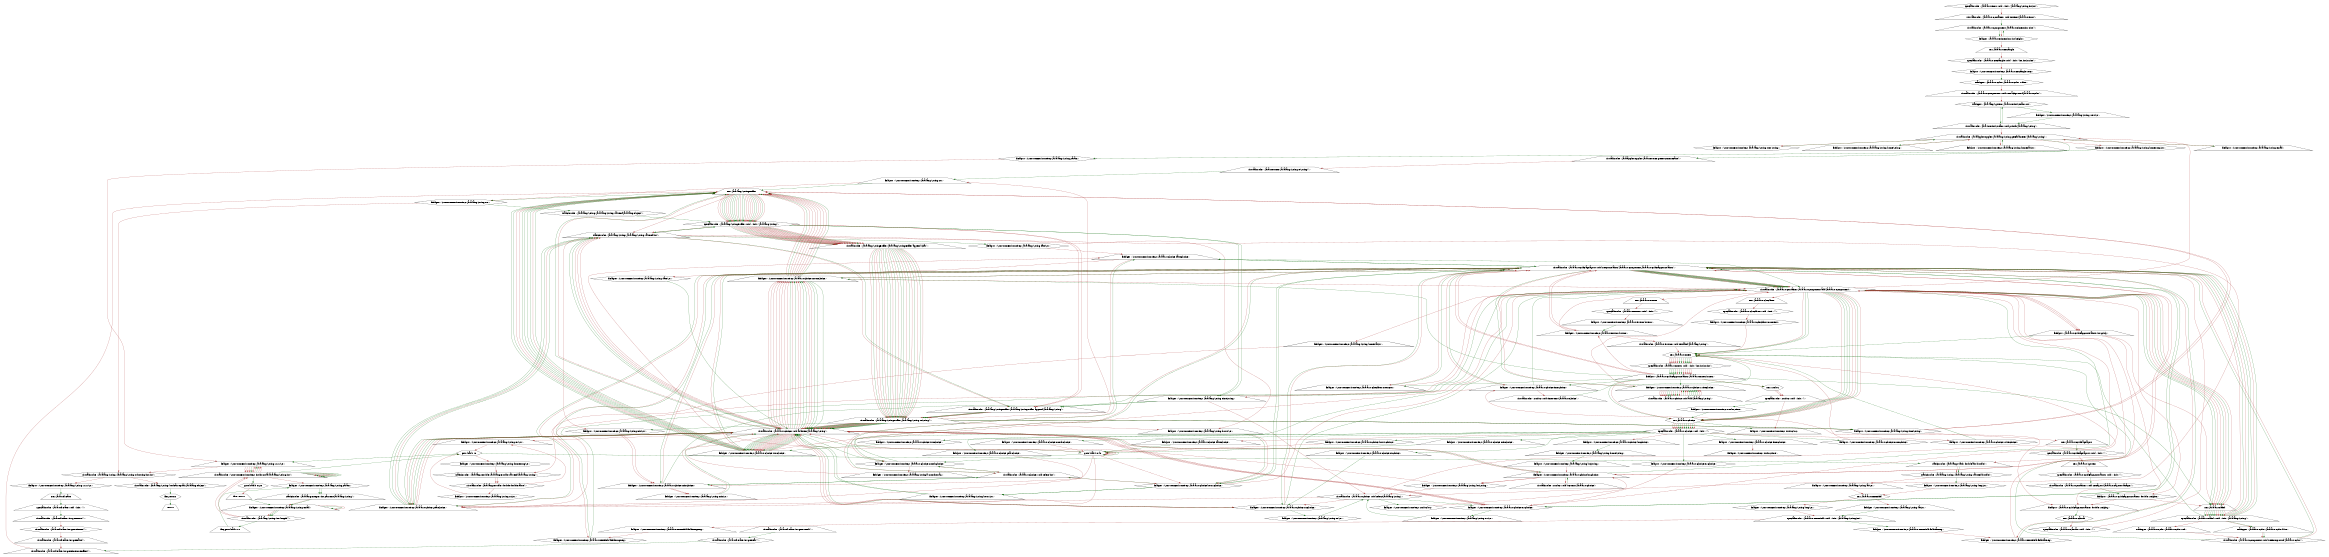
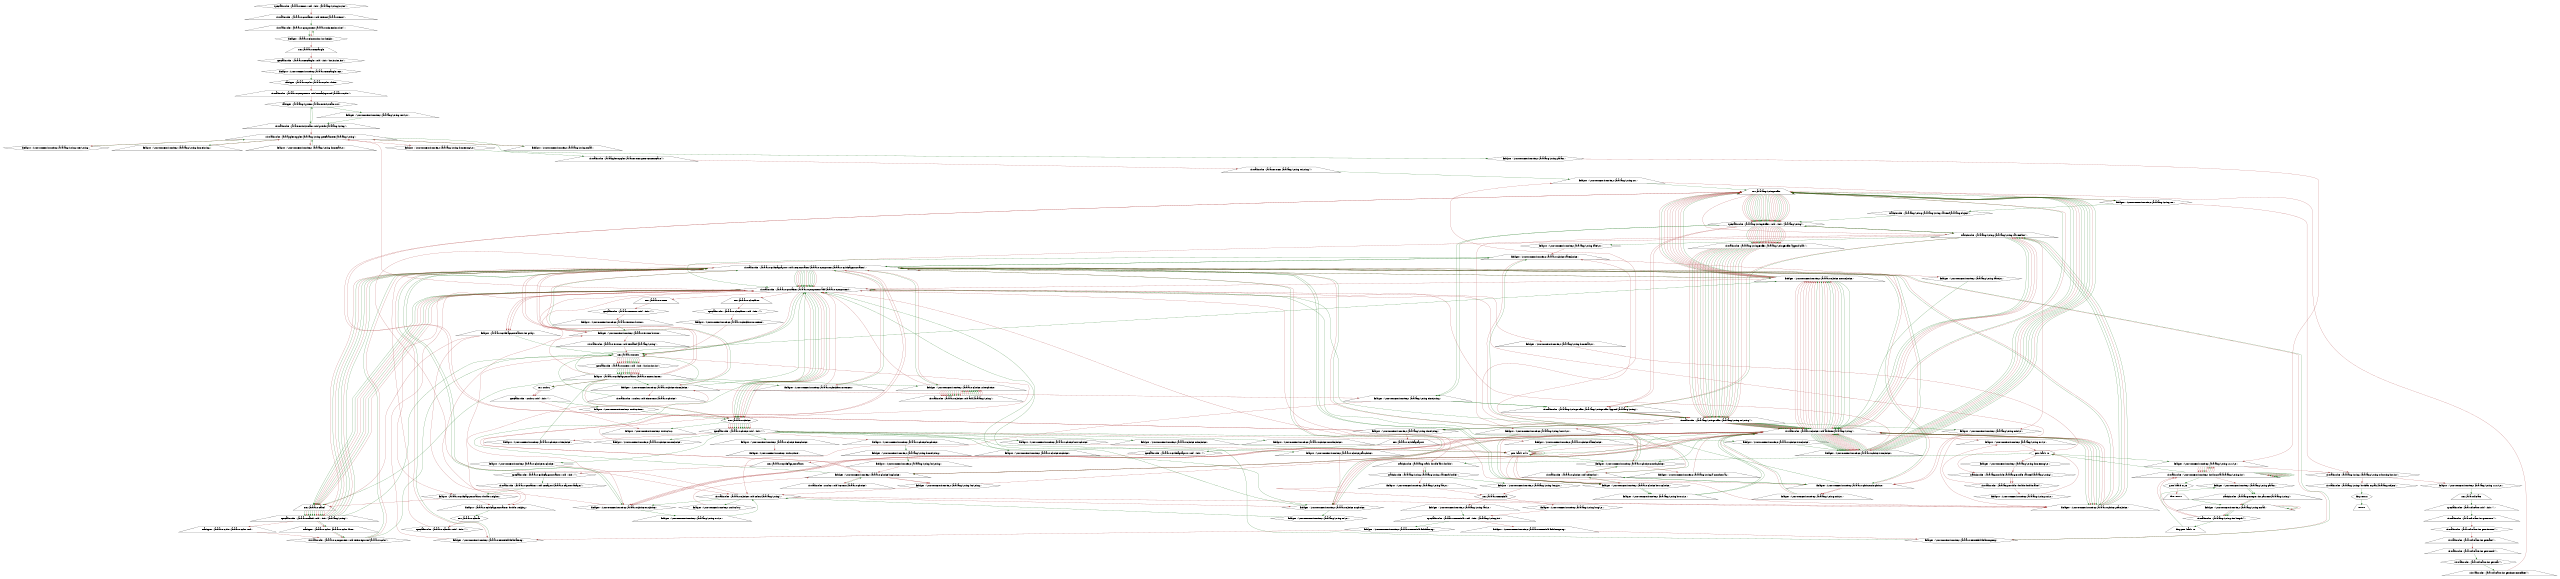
node "new java.awt.System": label "new java.awt.System" -> "new java.awt.GridBagConstraints"
edge "virtualinvoke <java.util.Date: int getDate()>" -> "virtualinvoke <java.util.Date: int getTimezoneOffset()>": now "virtualinvoke <java.util.Date: int getDate()>" -> "virtualinvoke <java.util.Date: int getMonth()>"
